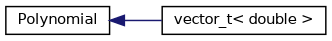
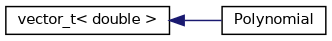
edge "vector_t< double >" -> "Polynomial": reversed
